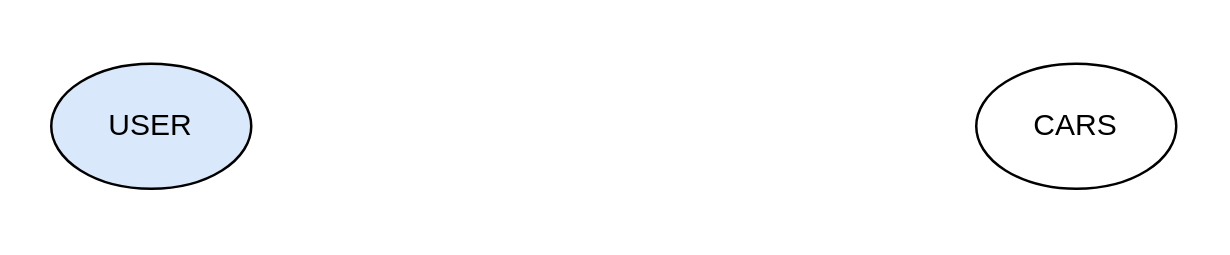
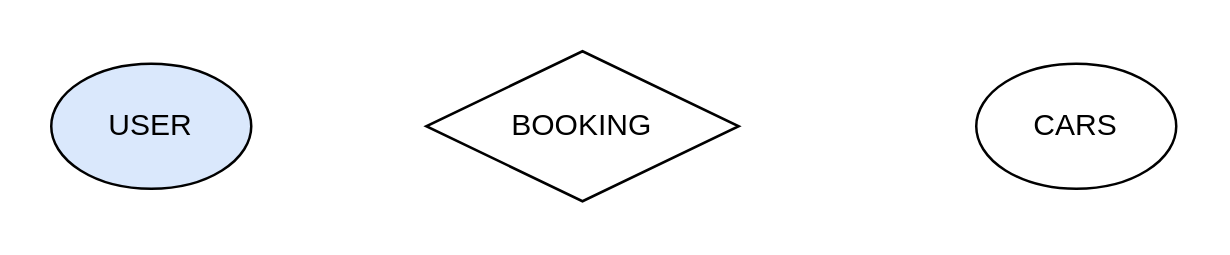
node "BOOKING": added
